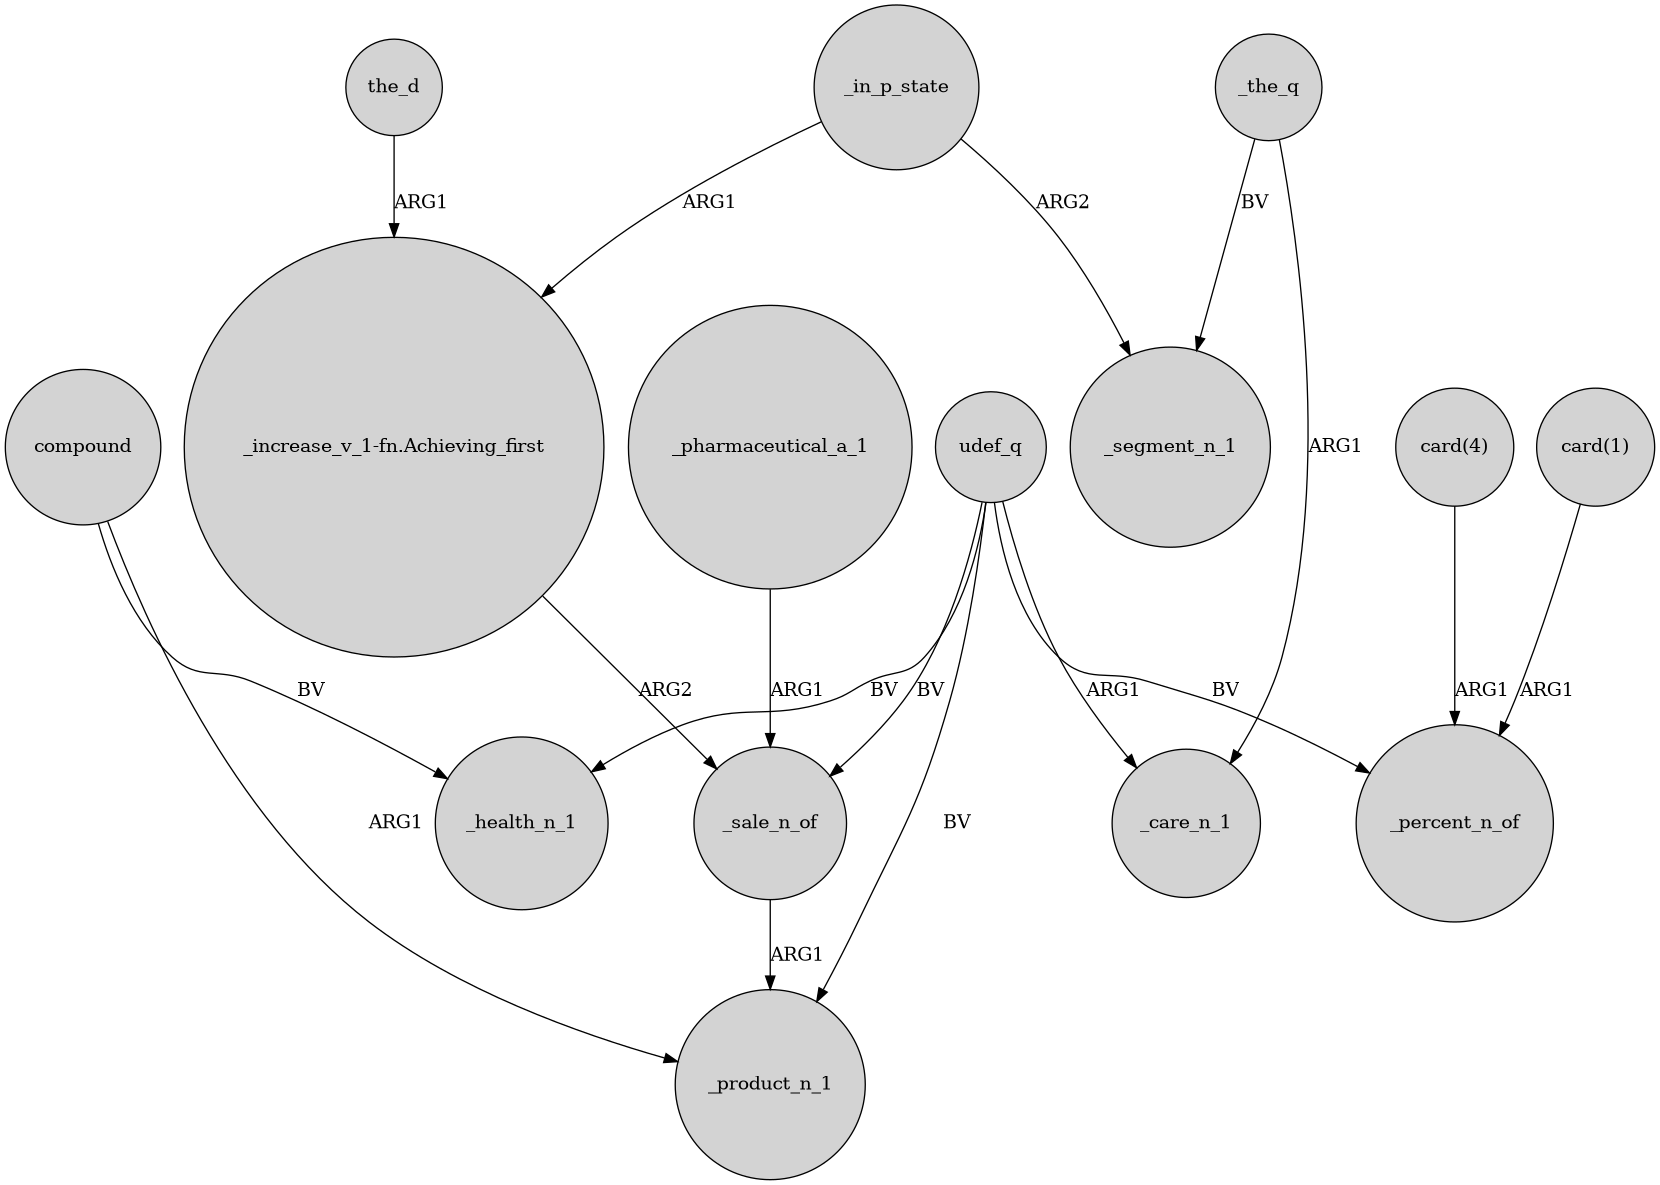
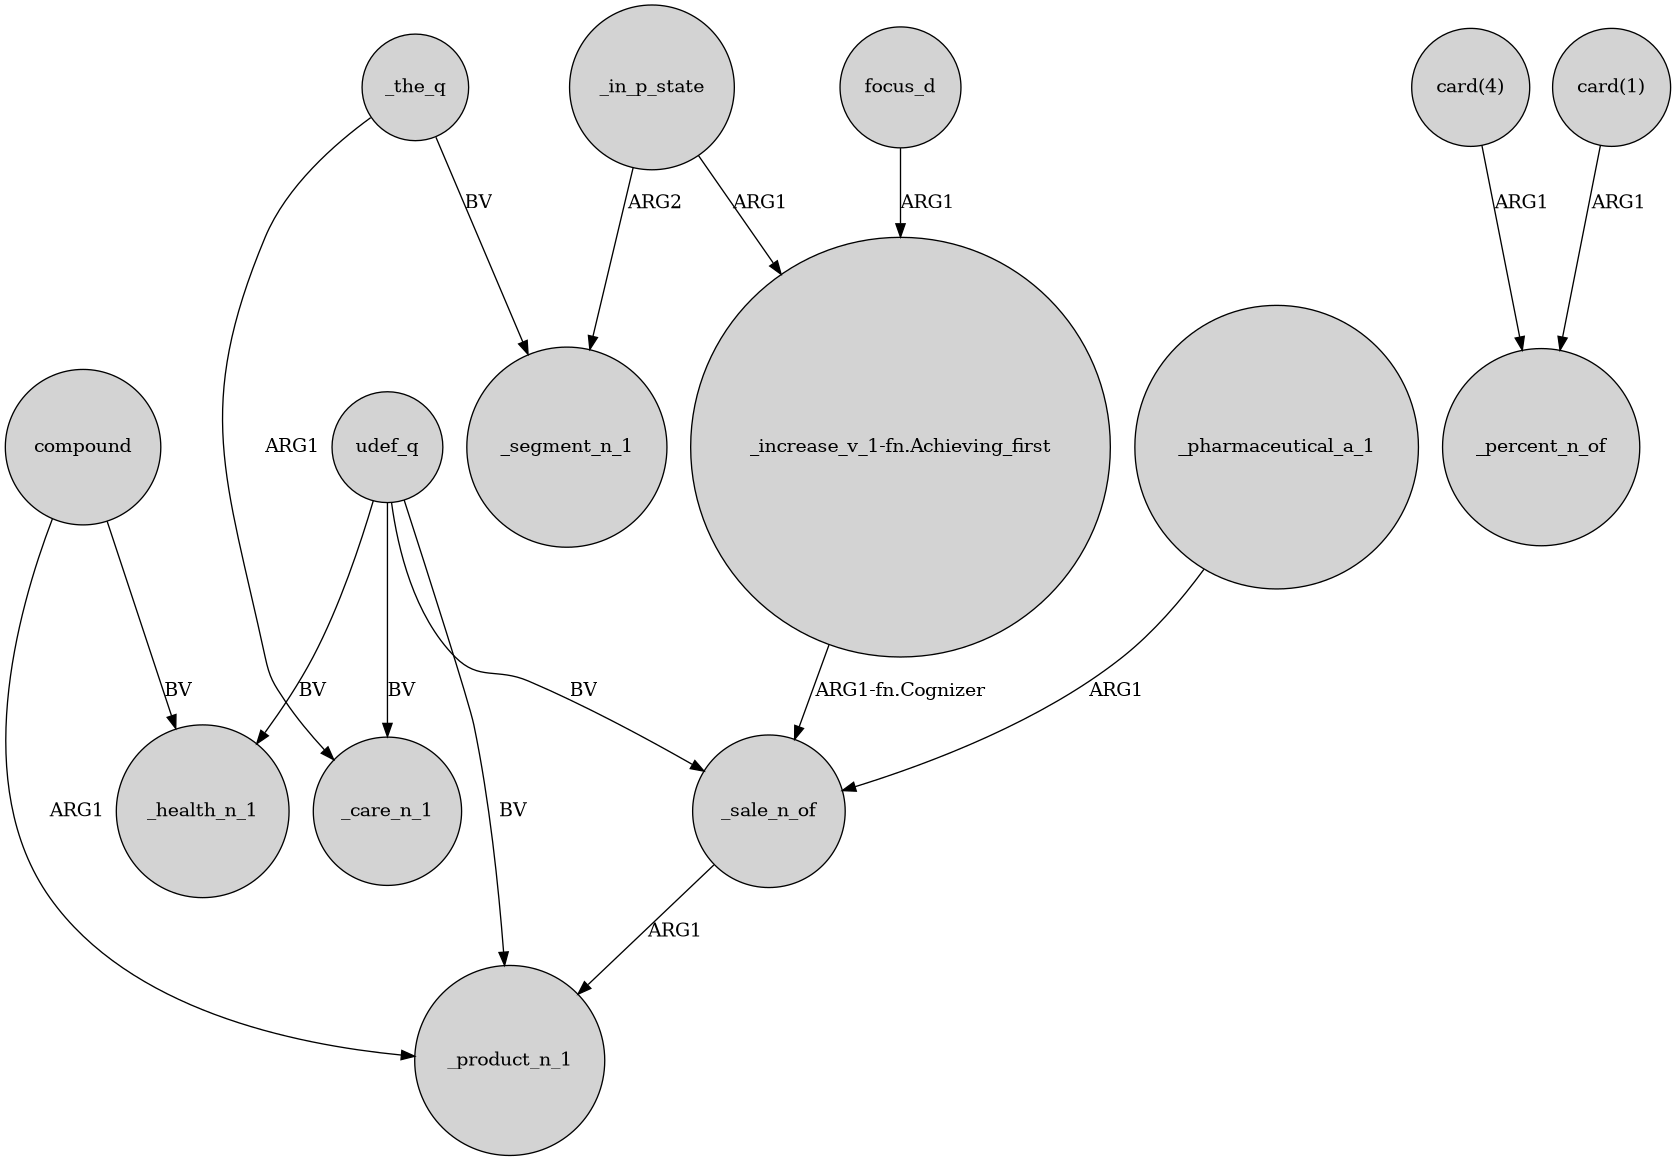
node "the_d": label "the_d" -> "focus_d"
edge "udef_q" -> "_percent_n_of": removed, label "BV"
edge "_increase_v_1-fn.Achieving_first" -> "_sale_n_of": label "ARG2" -> "ARG1-fn.Cognizer"
edge "udef_q" -> "_care_n_1": label "ARG1" -> "BV"
